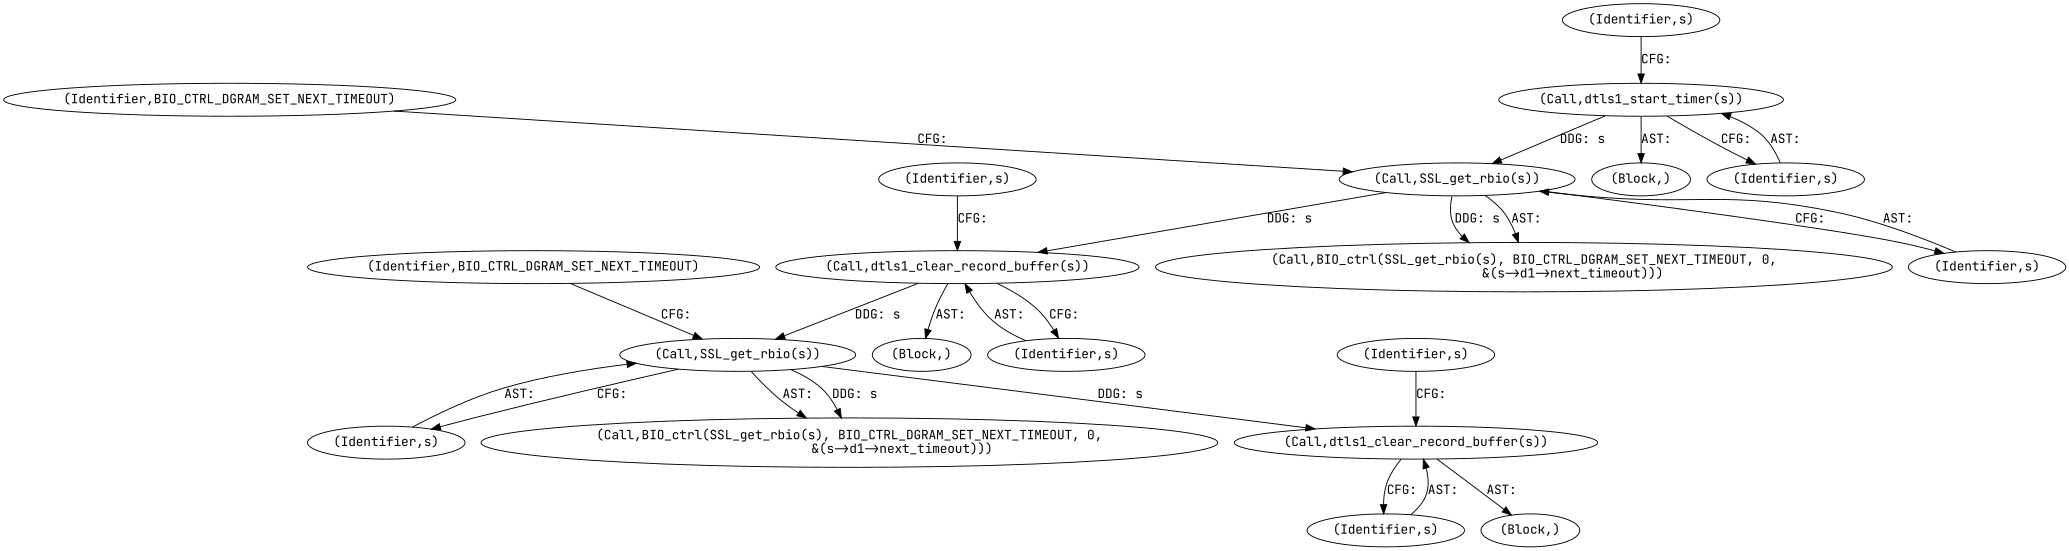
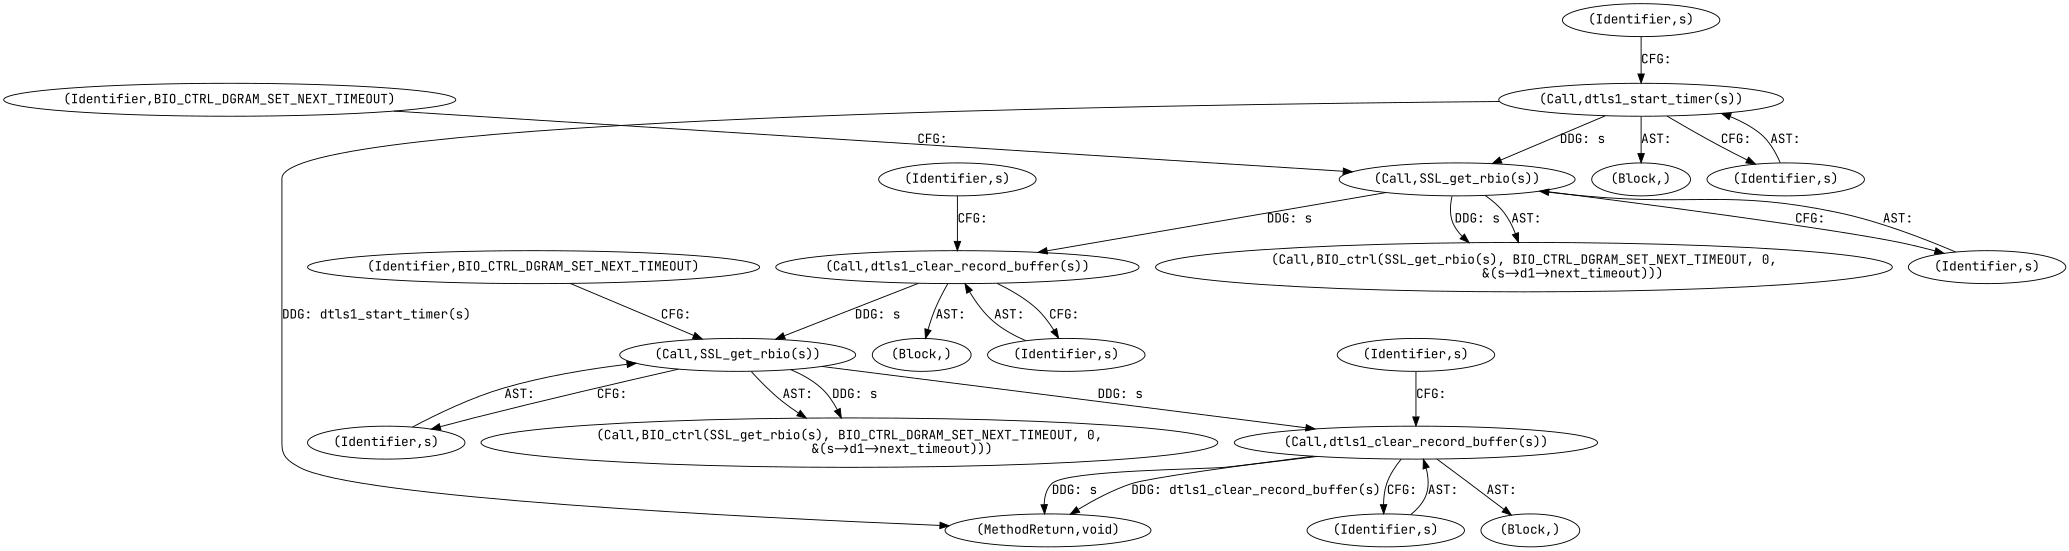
node "(MethodReturn,void)": added
